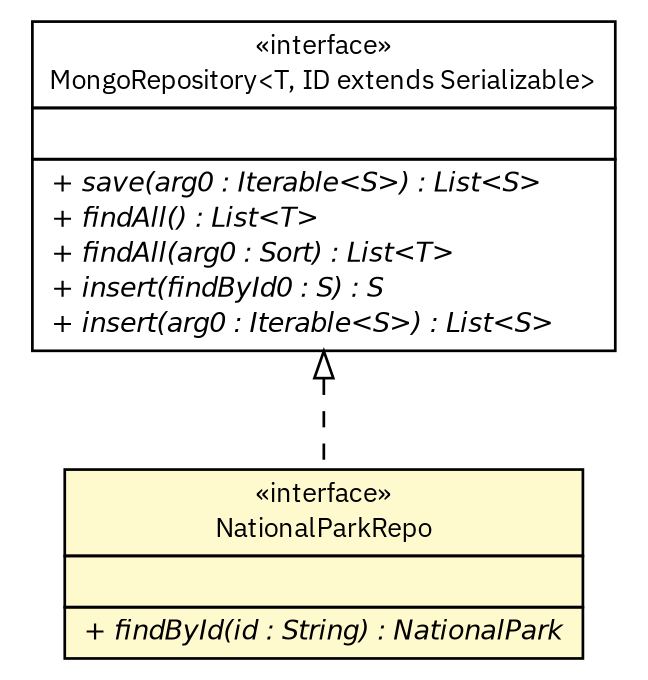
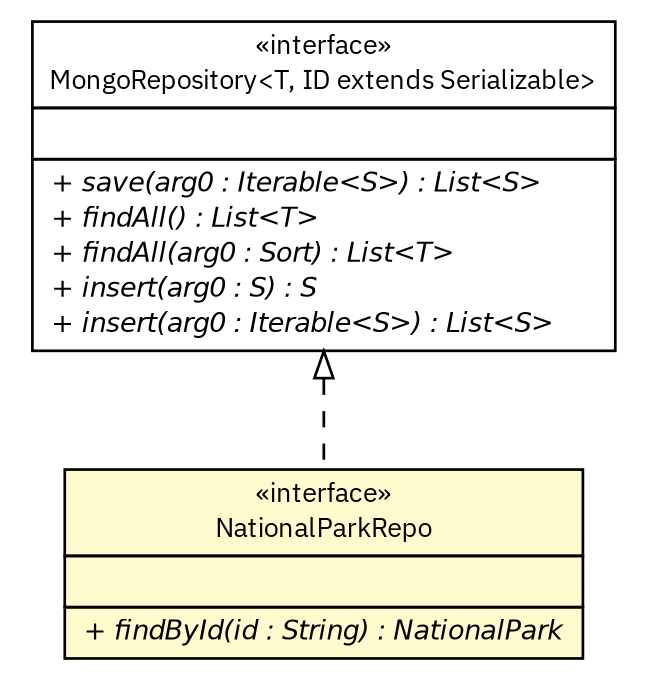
node "MongoRepository<T, ID extends Serializable>": text "+ insert(findById0 : S) : S" -> "+ insert(arg0 : S) : S"
